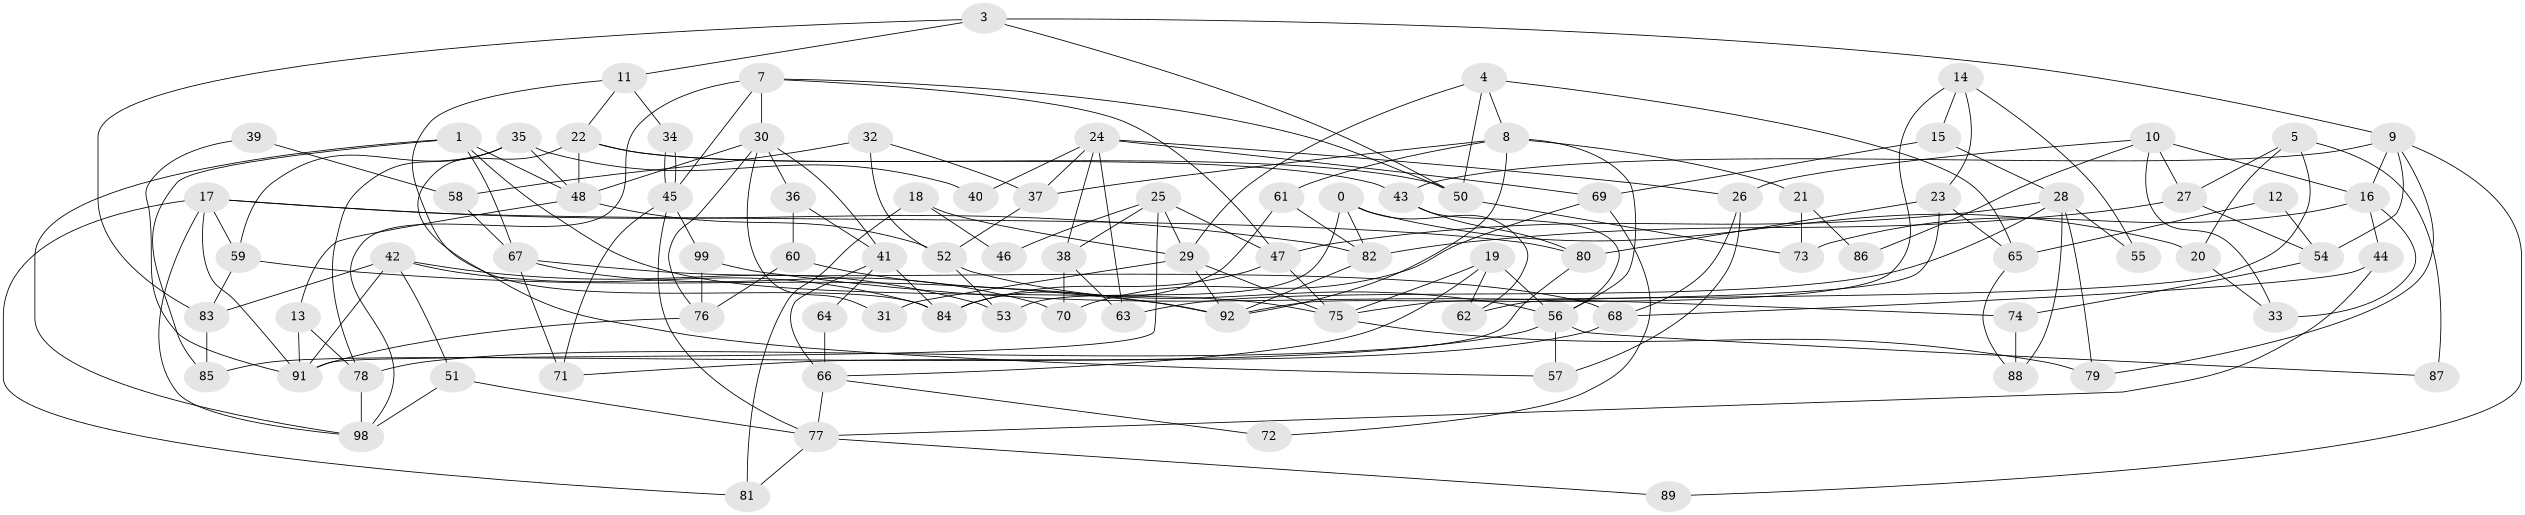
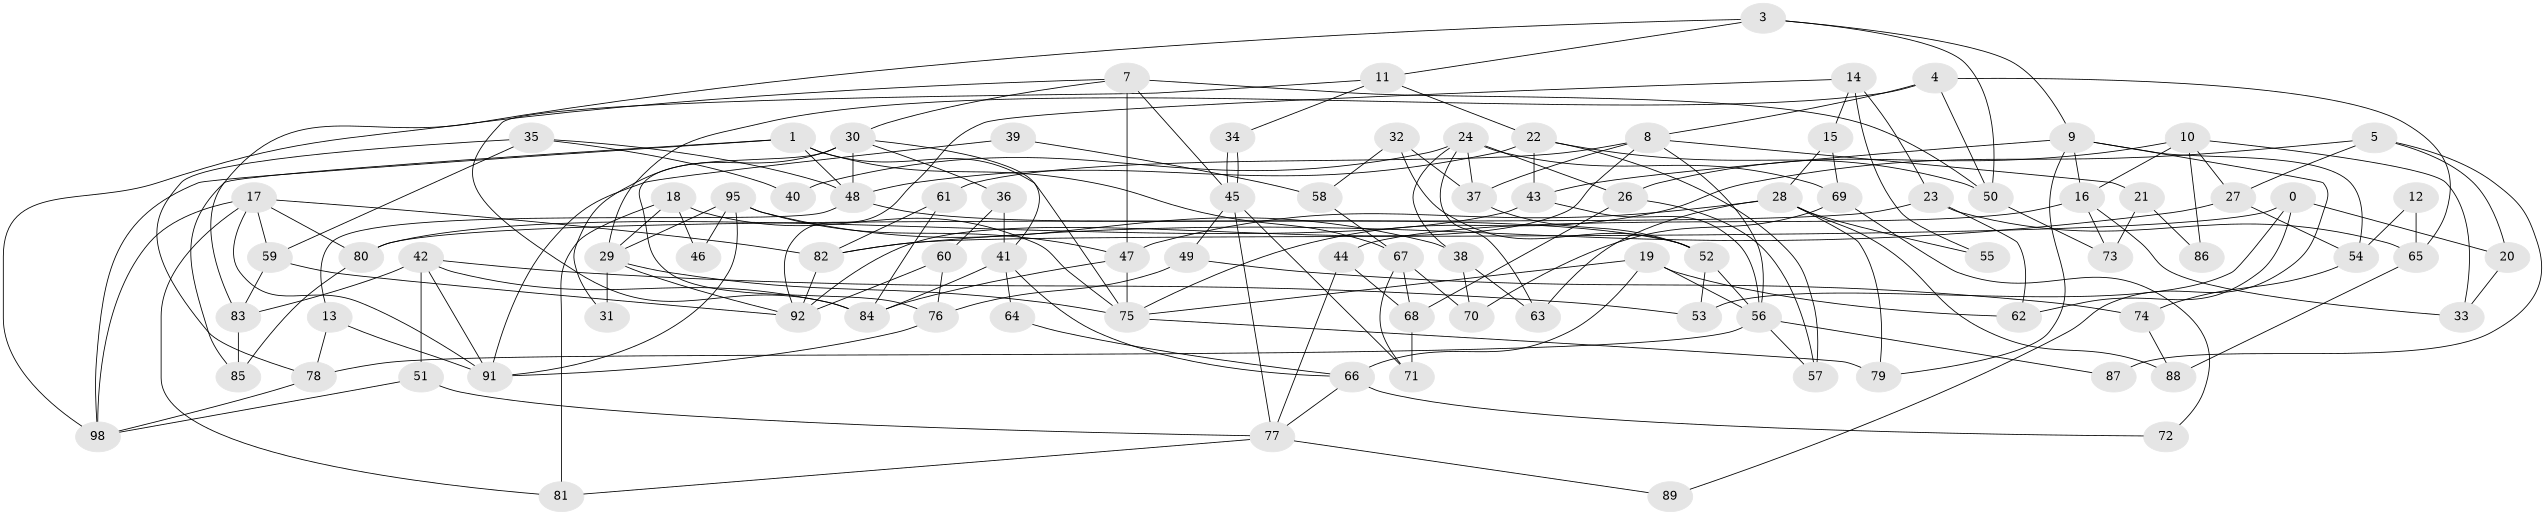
node "25": label "25" -> "95"
edge "18" -- "75": added
node "99": label "99" -> "49"
